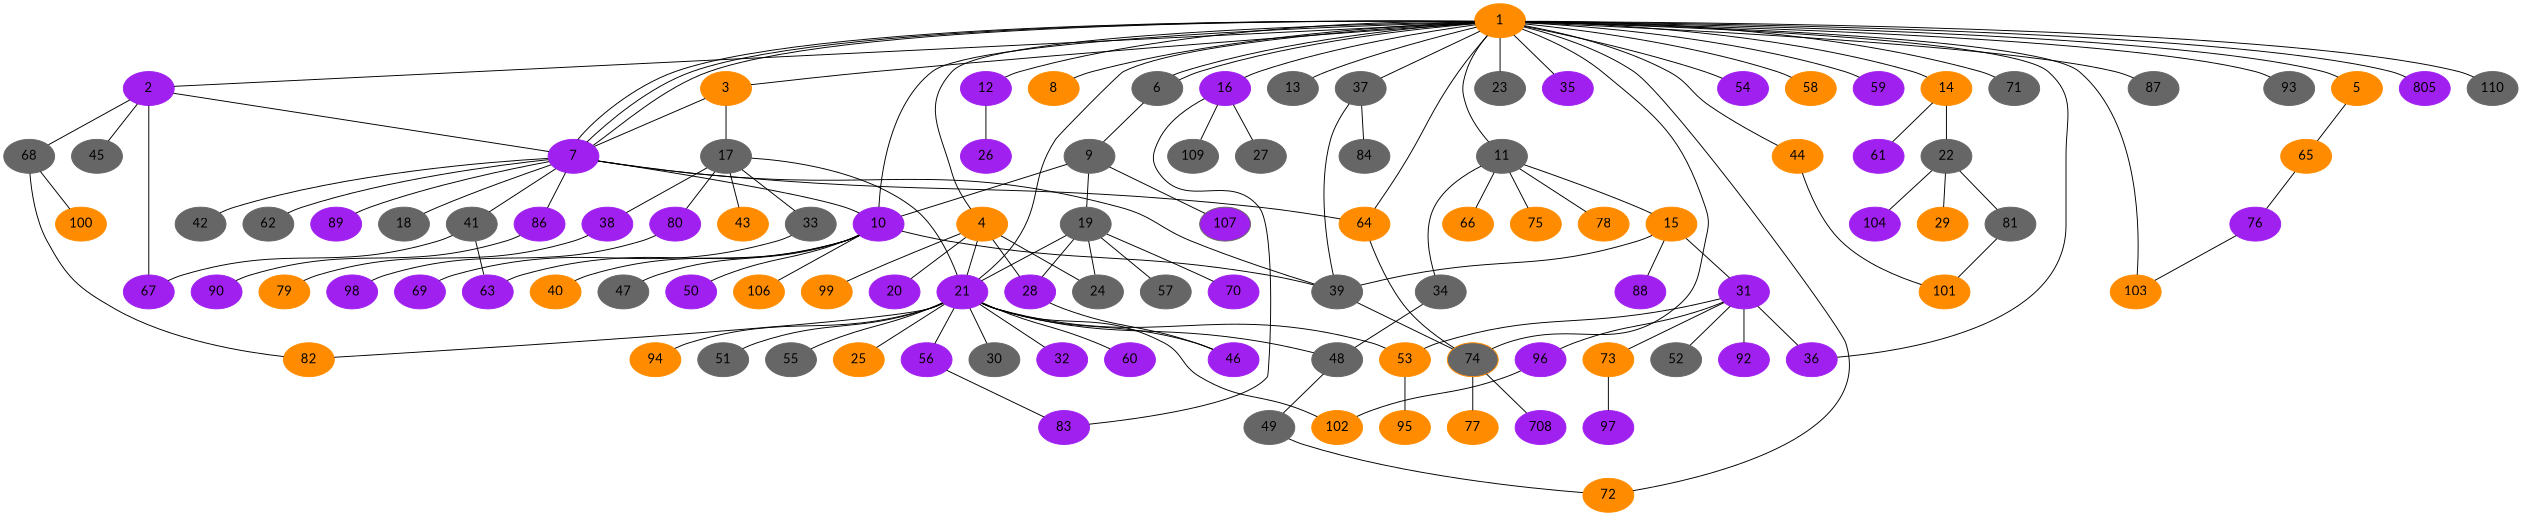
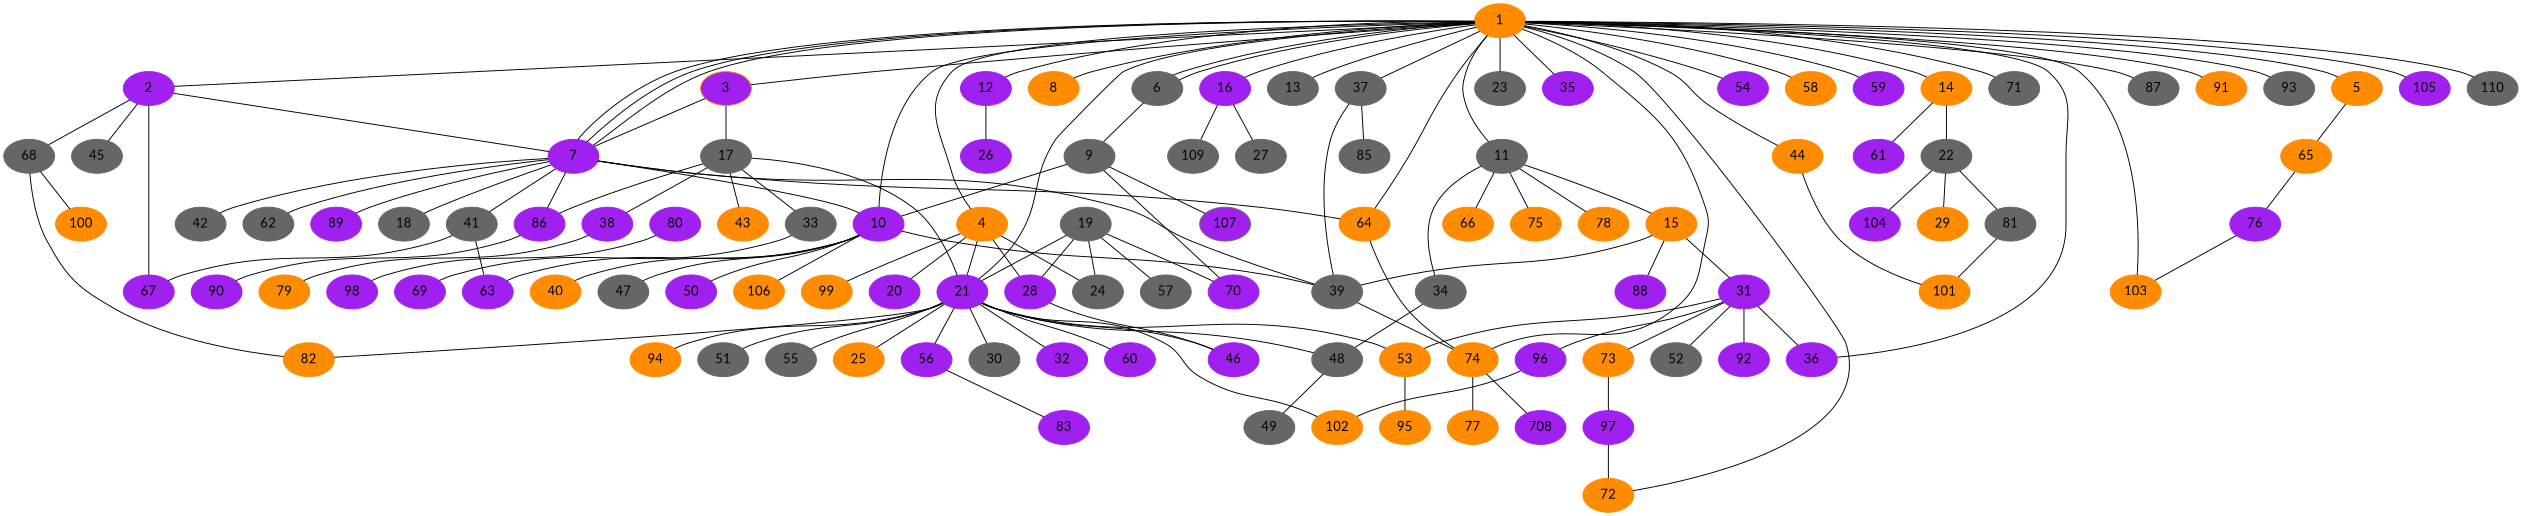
node "3": fillcolor darkorange -> purple
node "91": added
node "805": label "805" -> "105"
node "84": label "84" -> "85"
edge "9" -- "19": now "9" -- "70"
edge "17" -- "80": now "17" -- "86"
edge "16" -- "83": removed
node "74": fillcolor gray40 -> darkorange
edge "49" -- "72": now "97" -- "72"
